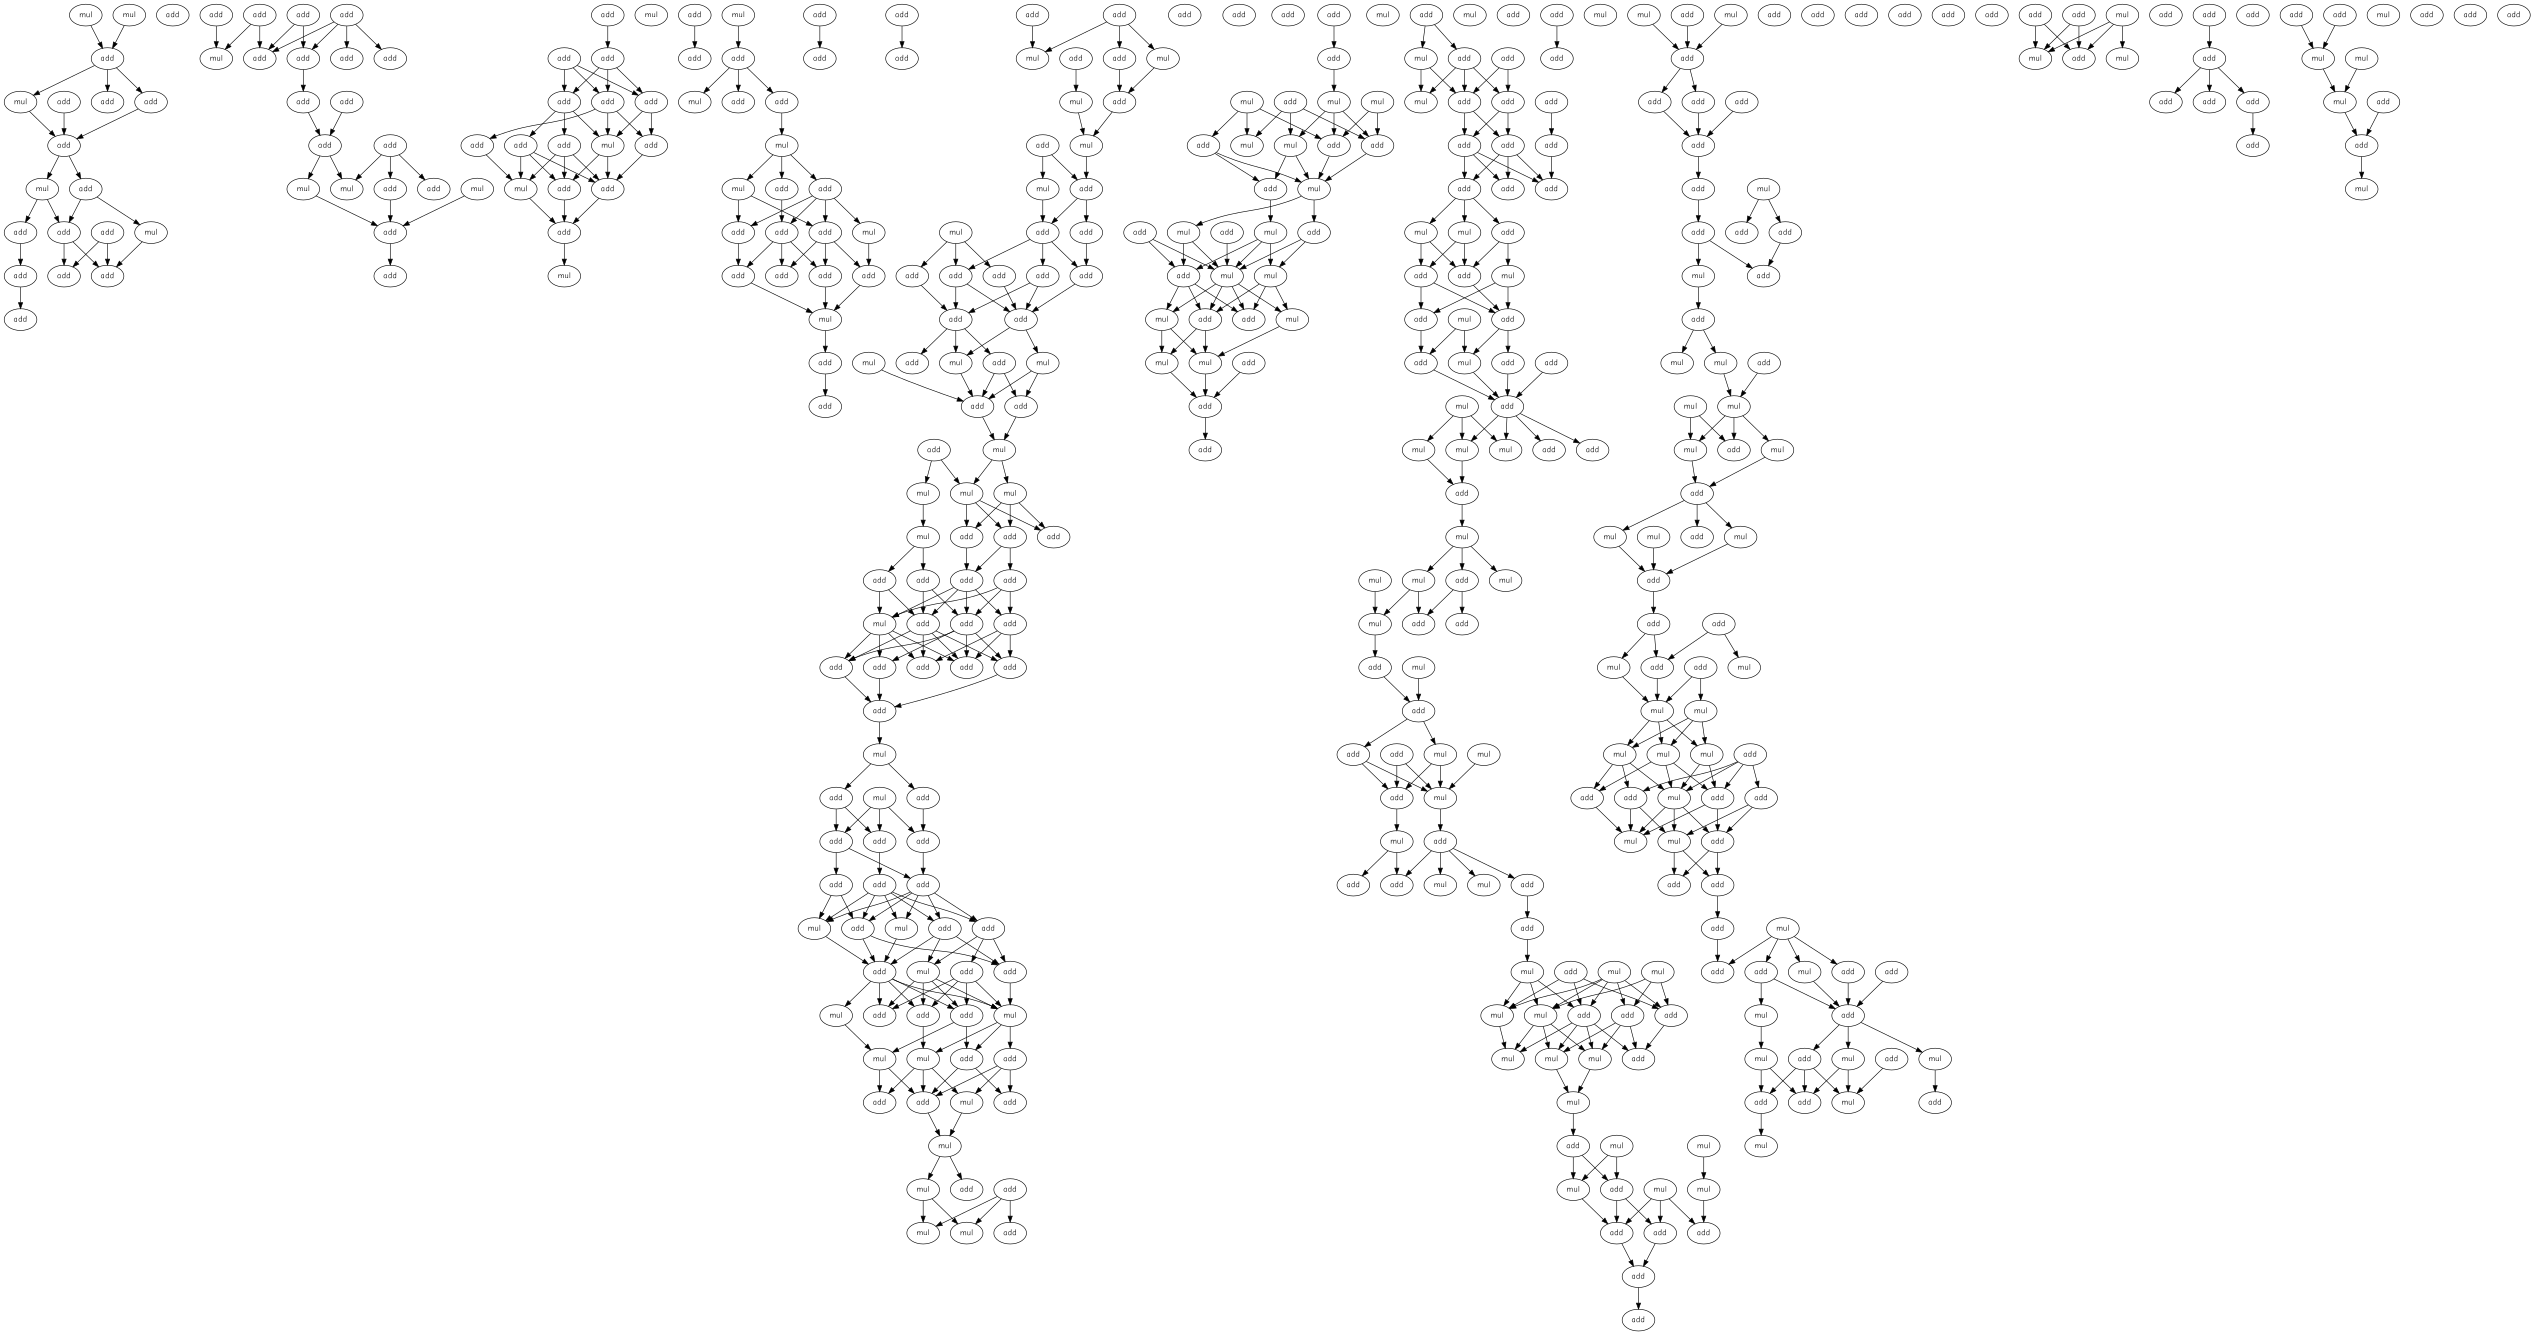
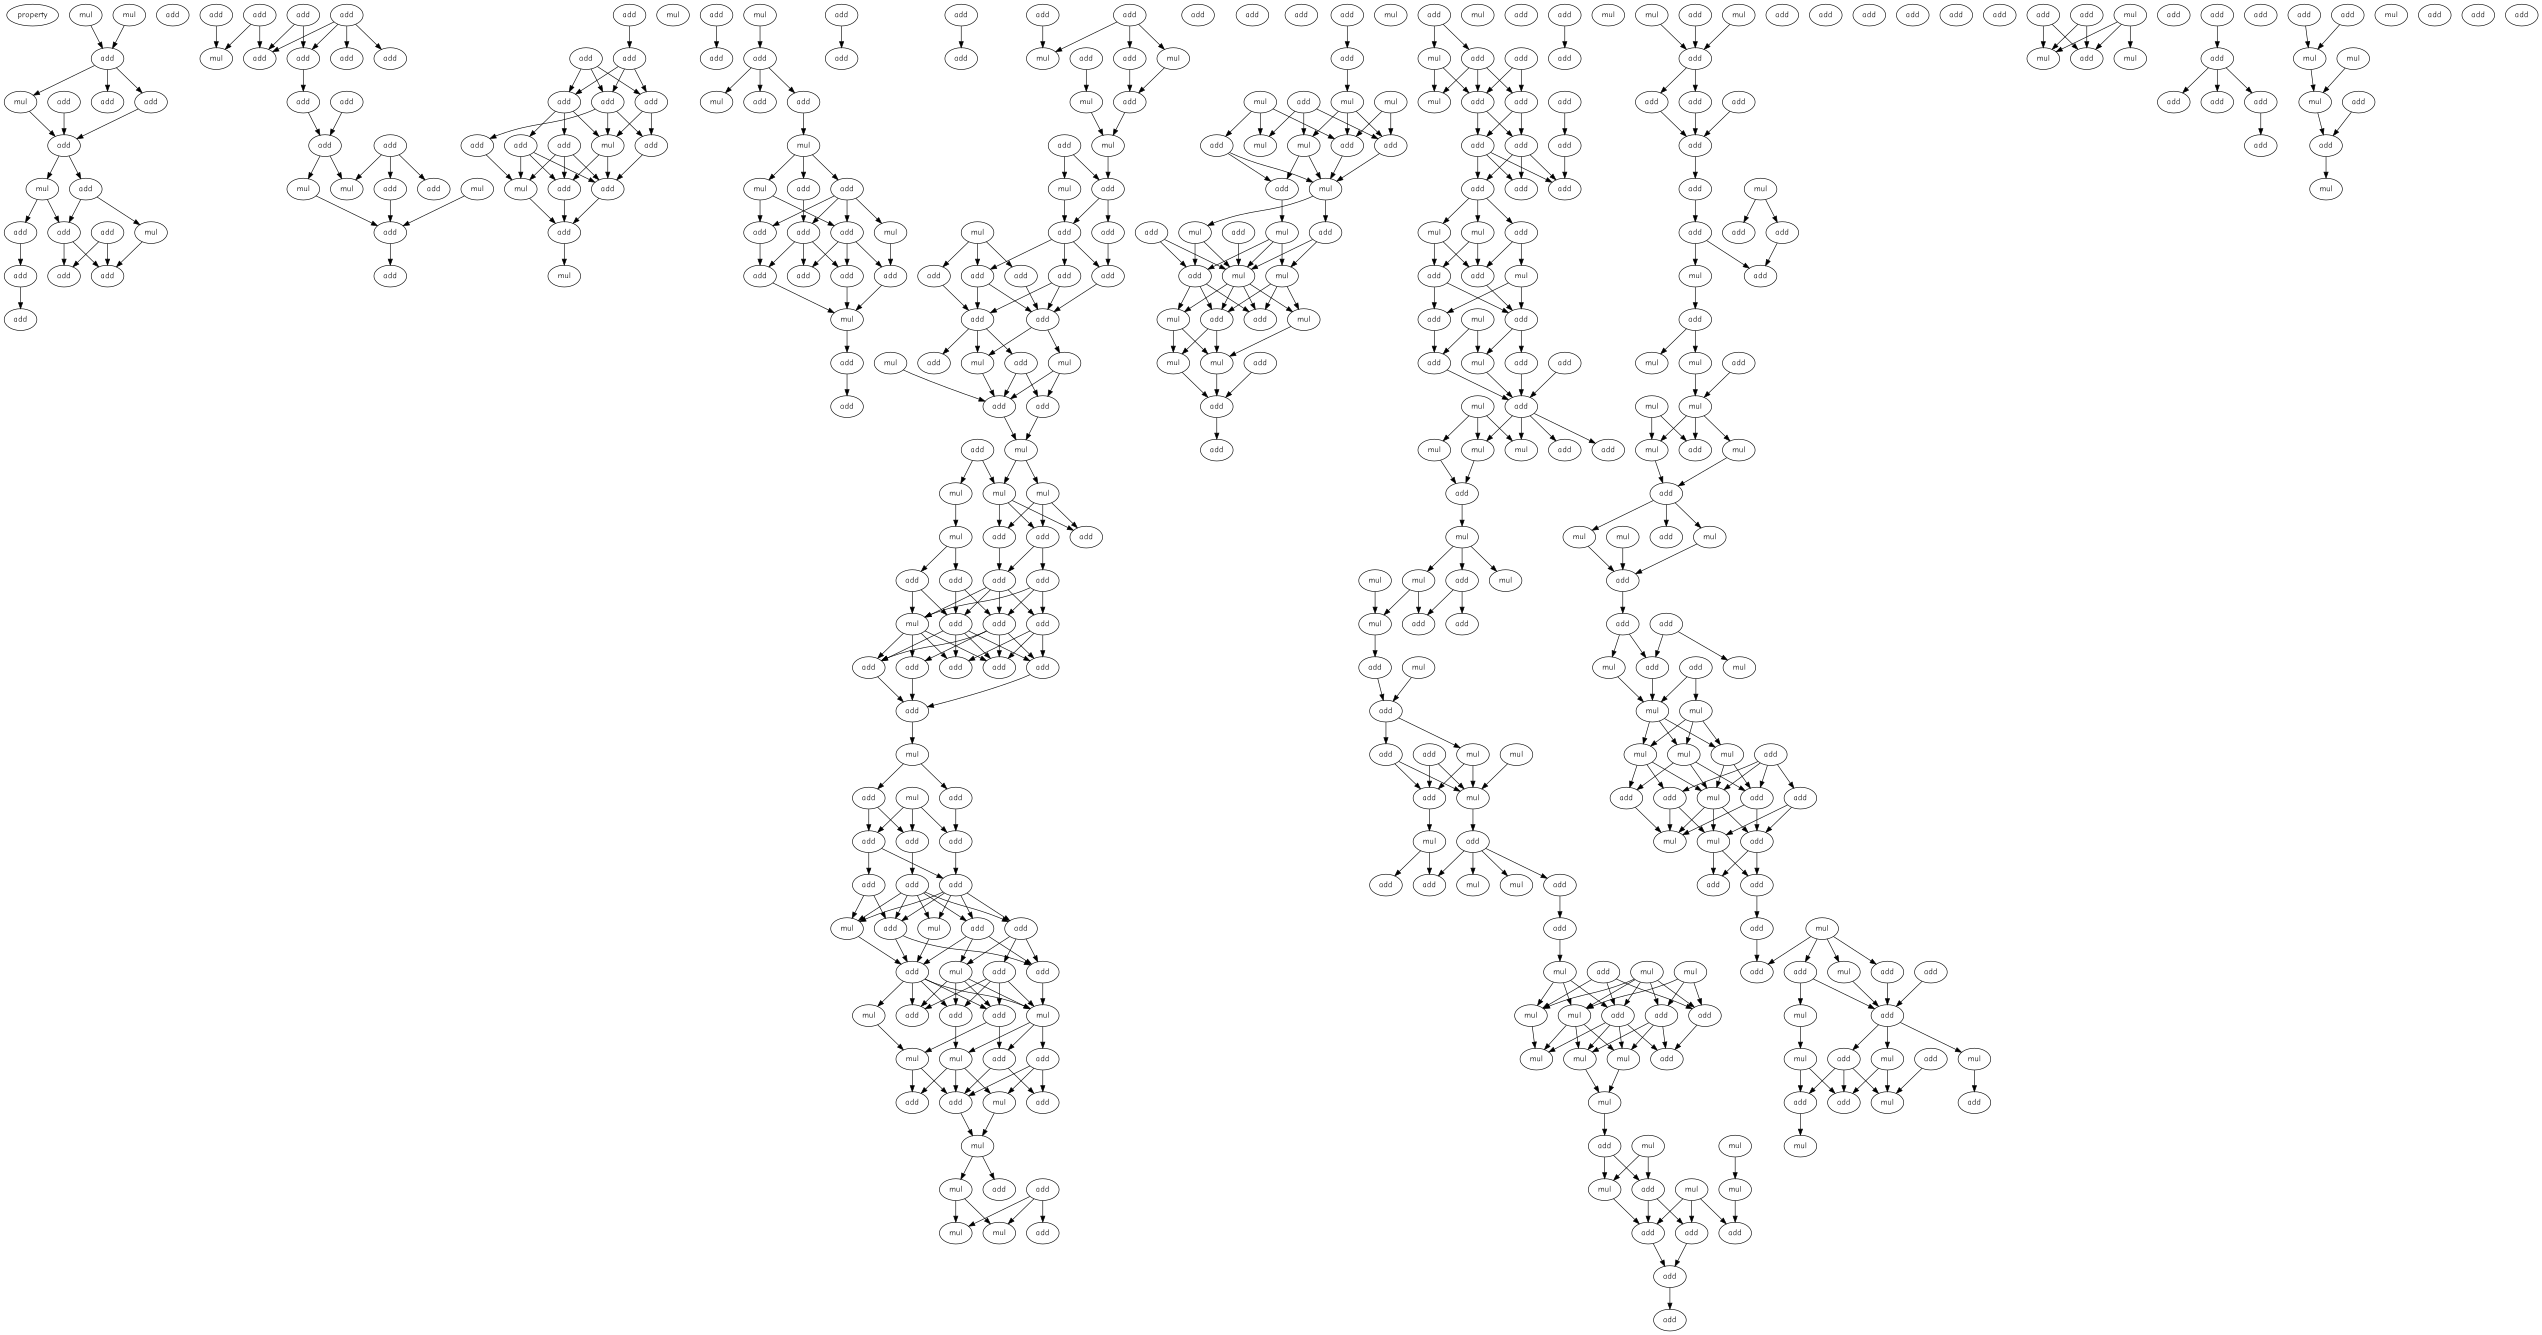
node "property": added
